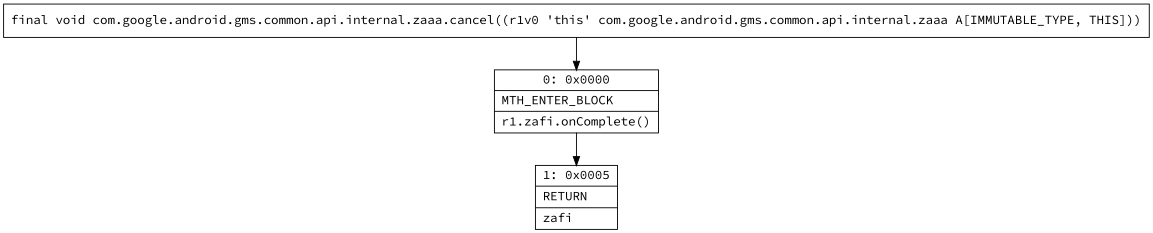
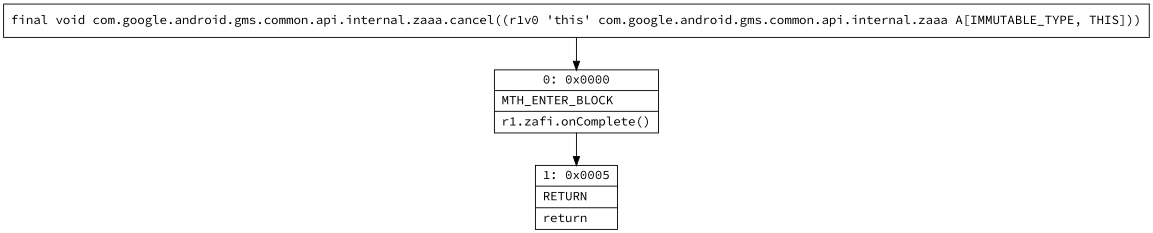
node "1: 0x0005": text "zafi" -> "return"
